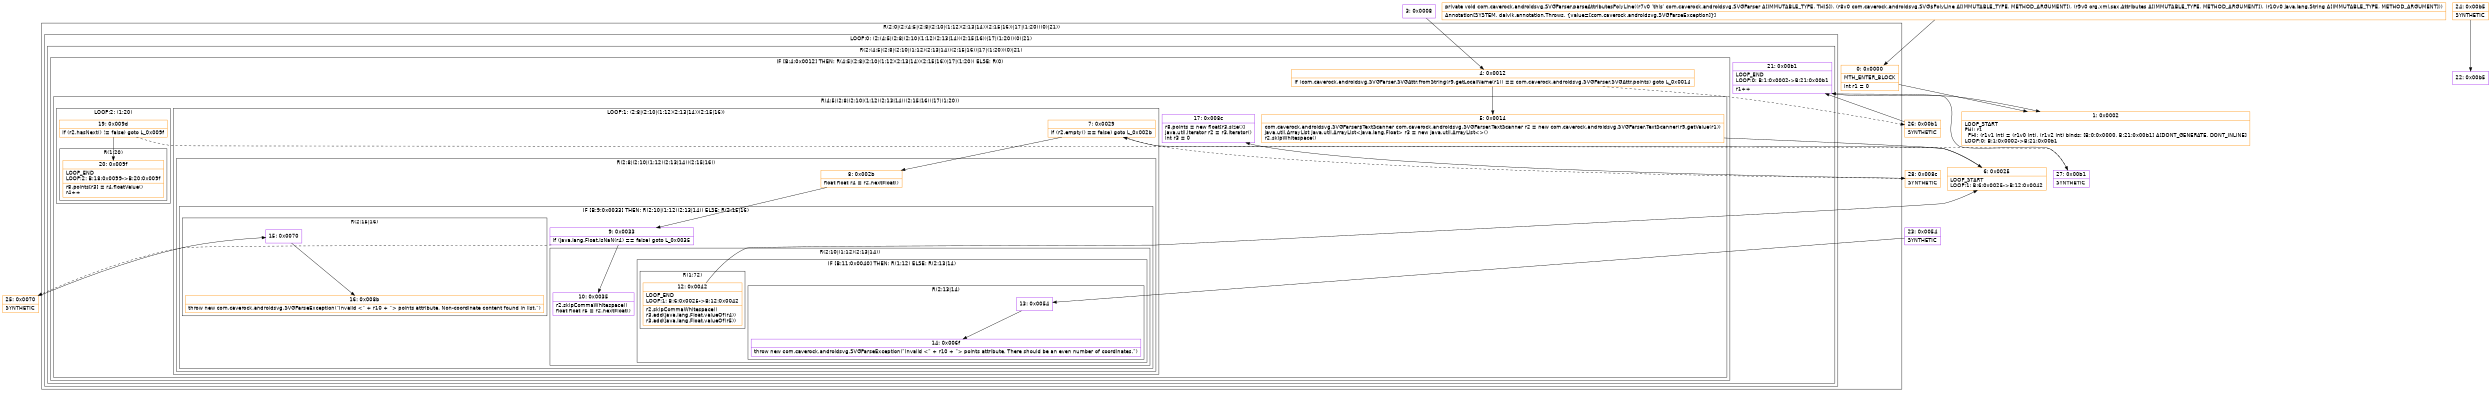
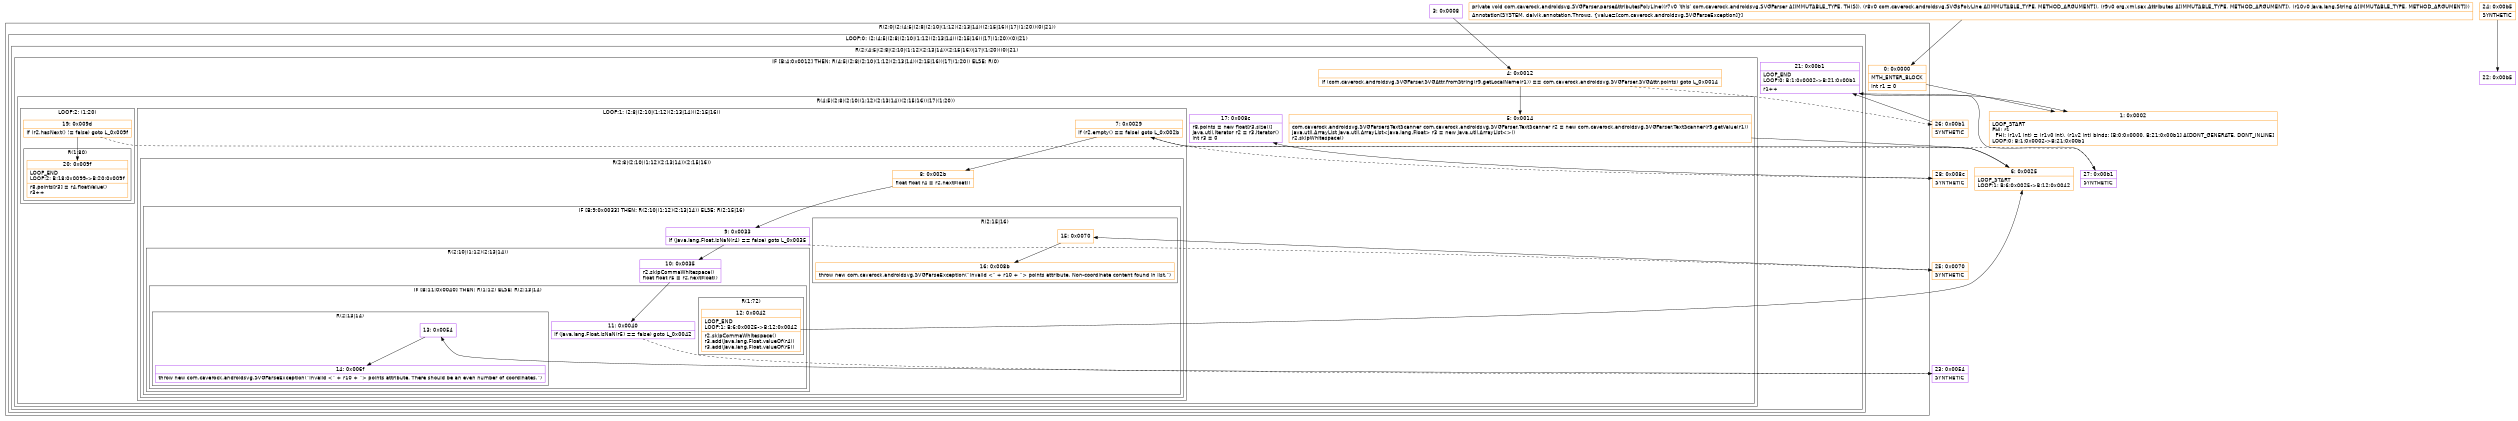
cluster "R(1:20)": label "R(1:20)" -> "R(1:80)"
node "20: 0x009f": text "r4++" -> "r3++"
node "15: 0x0070": color purple -> darkorange
node "11: 0x0040": added
